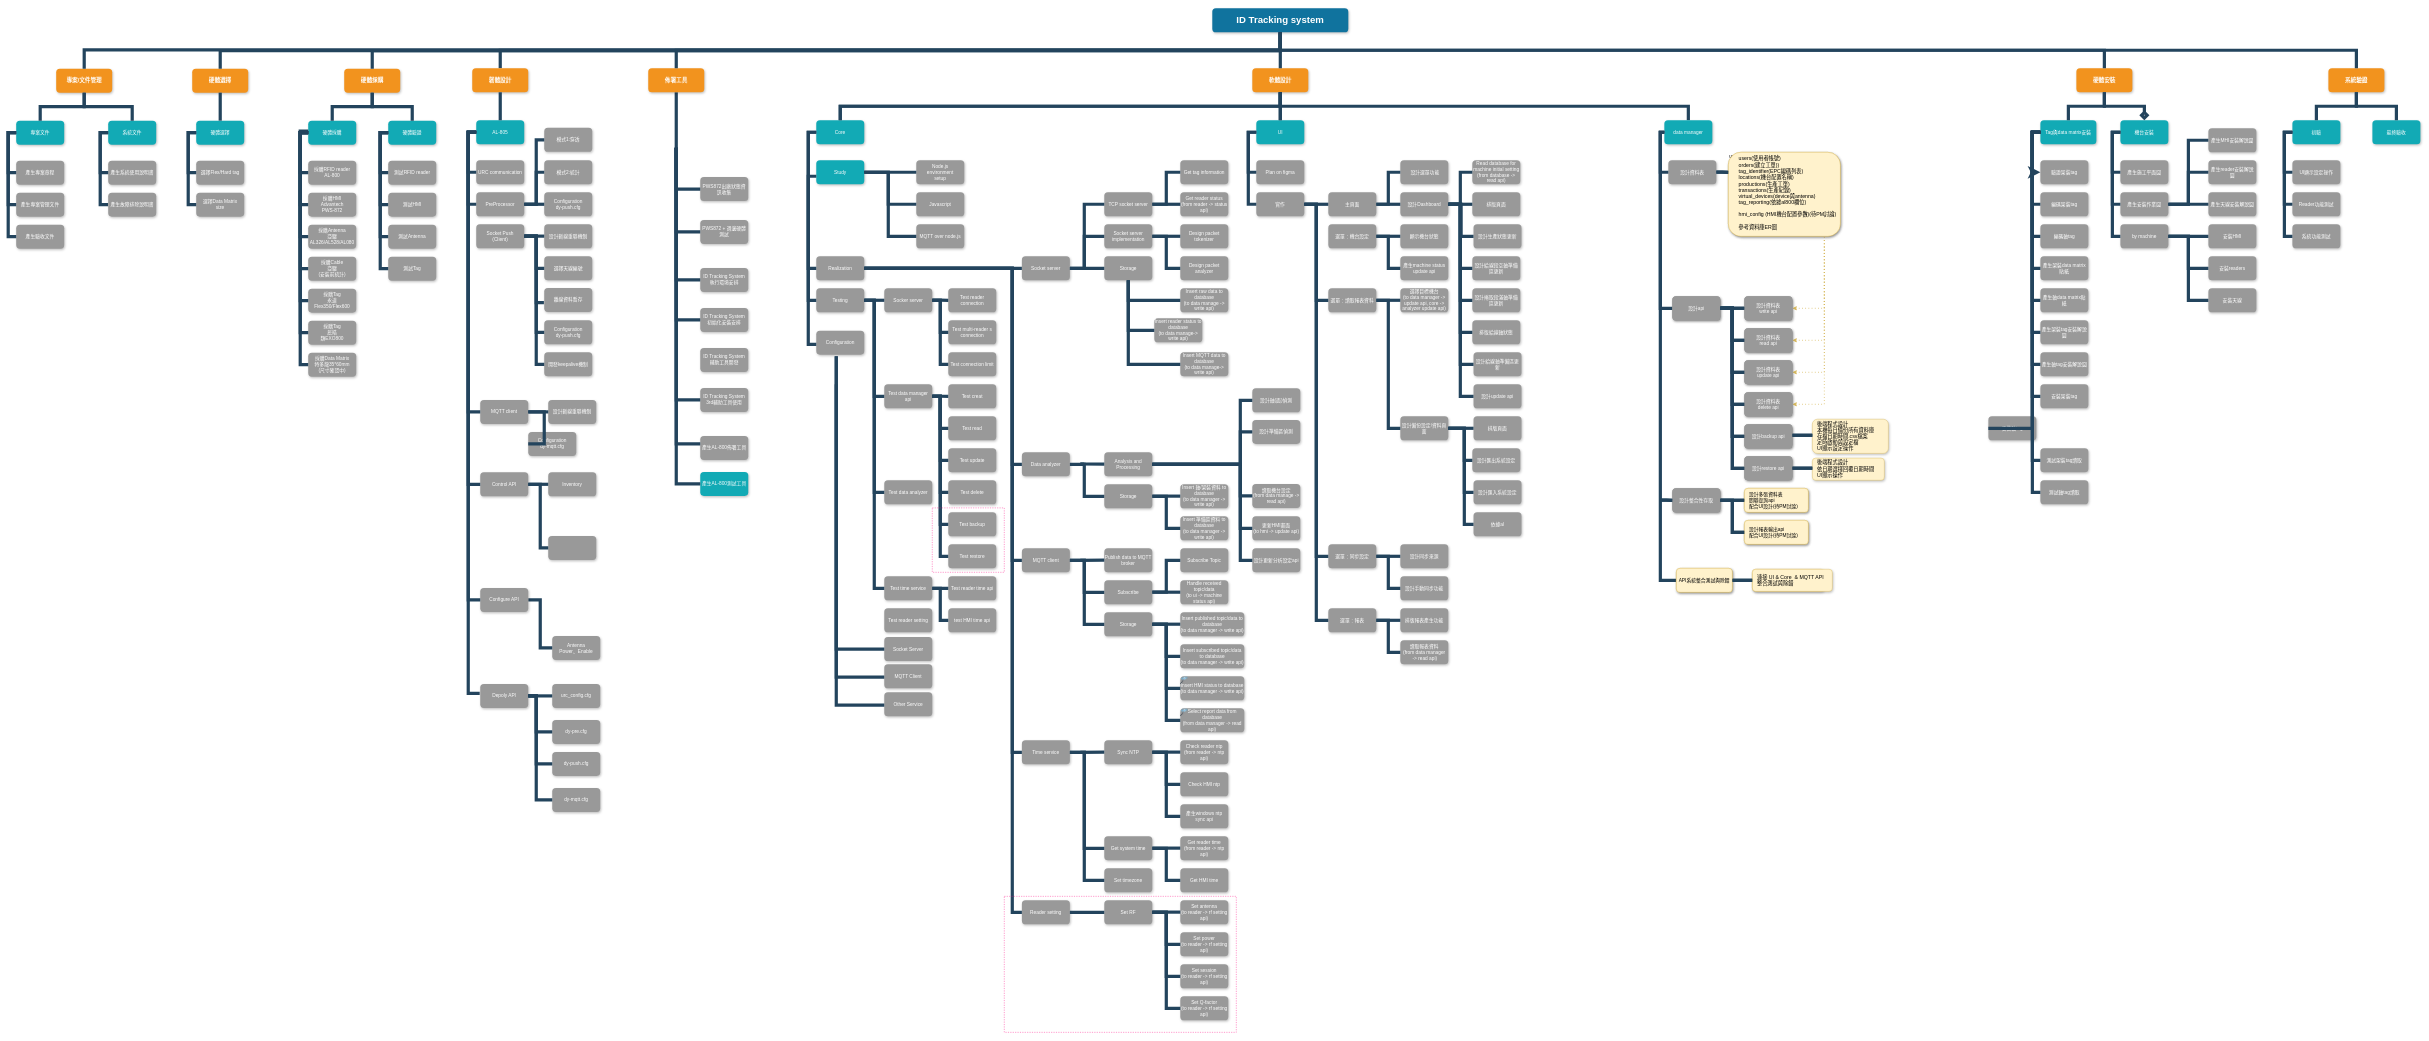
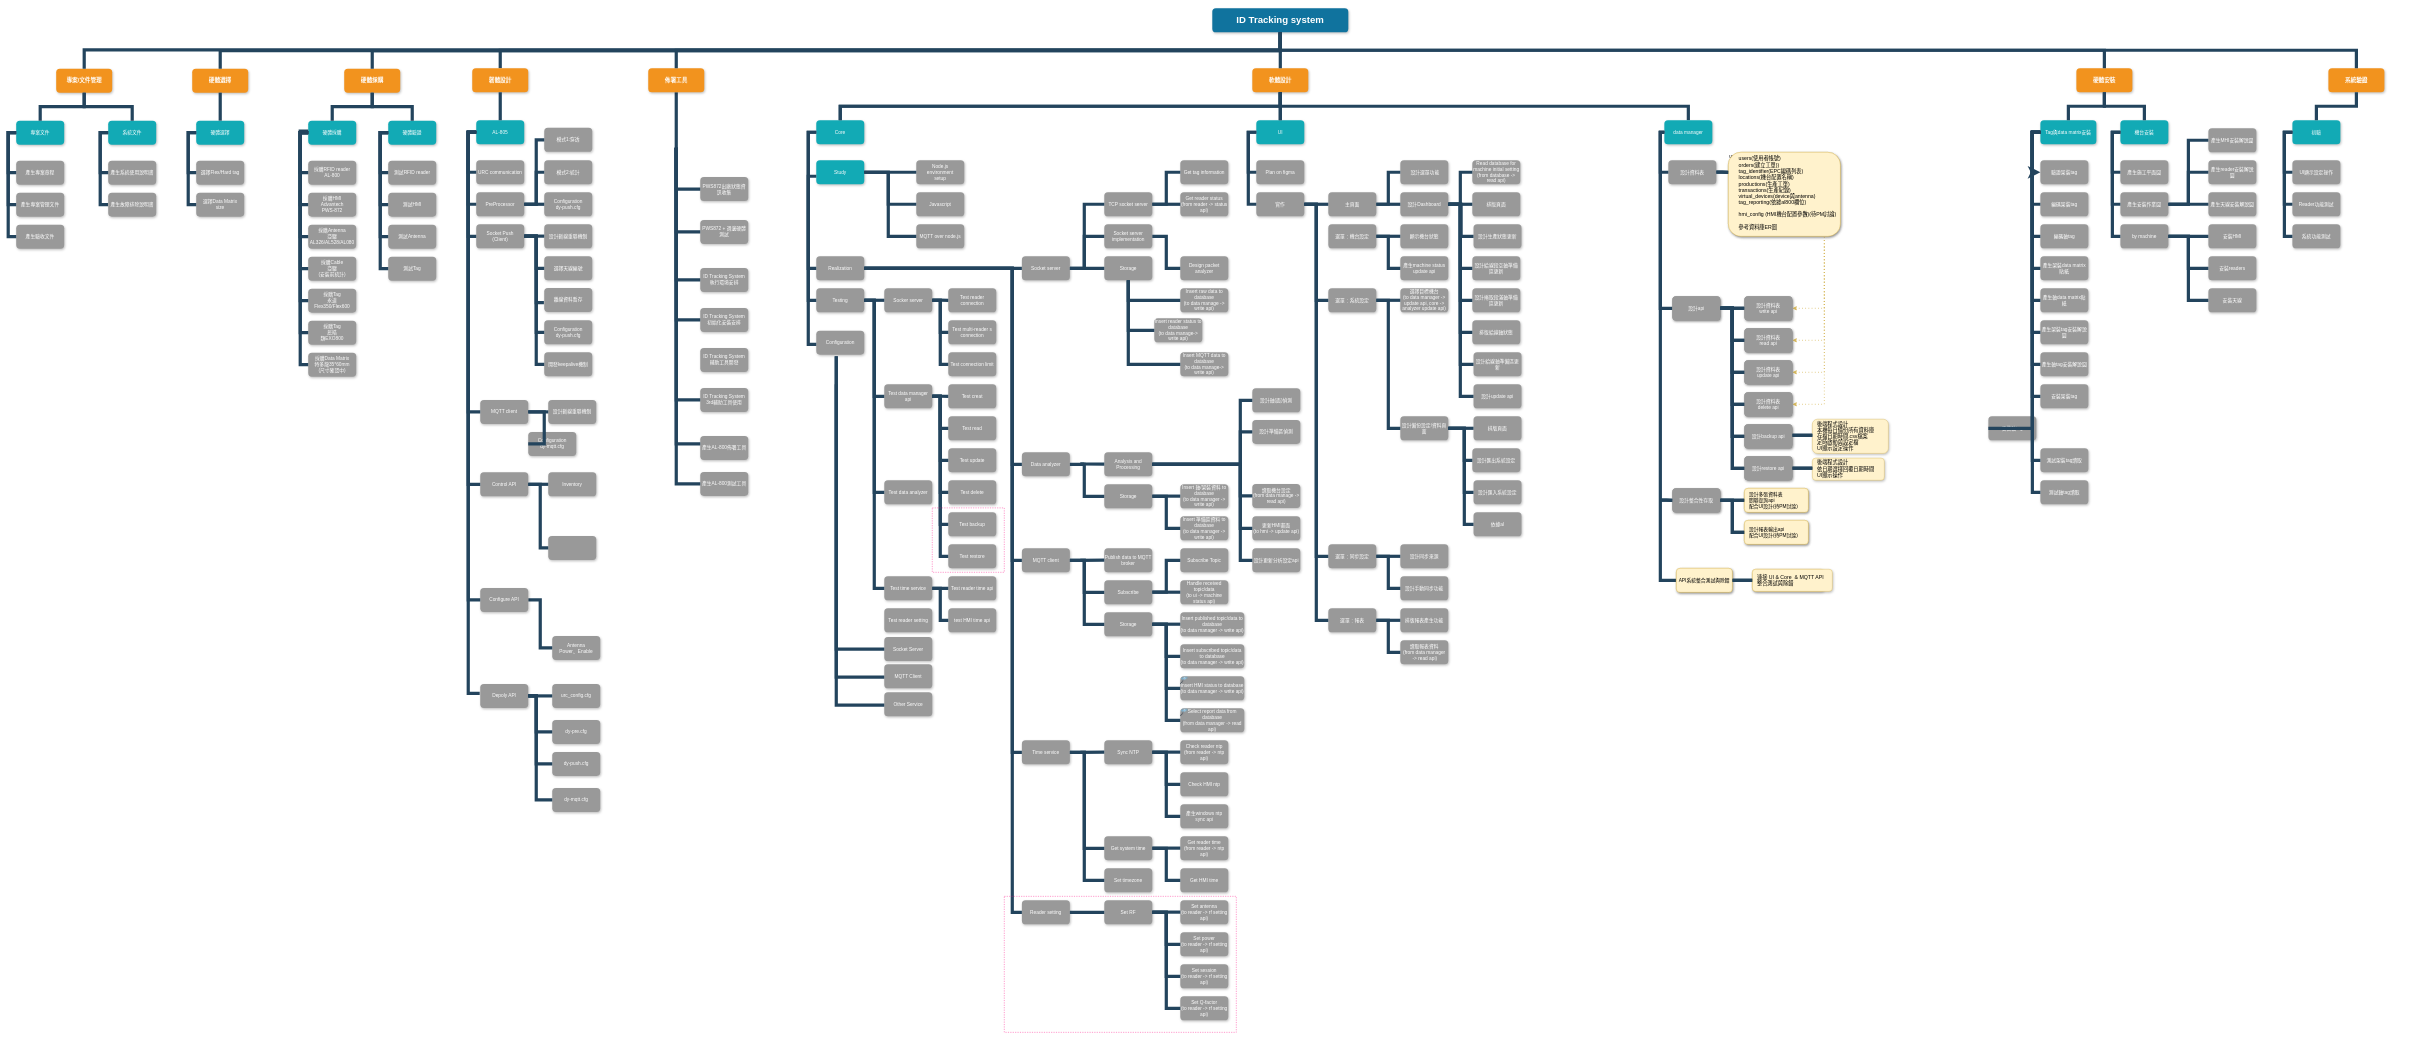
edge "系統驗證" -- "最終驗收": removed
edge "硬體安裝" -> "機台安裝": arrowhead diamond -> none
node "最終驗收": removed
edge "AL-805" -- "Socket Push (Client)": added
edge "Socket server implementation" -- "Design packet tokenizer": removed
node "Design packet tokenizer": removed
node "選單：讀取報表資料": label "選單：讀取報表資料" -> "選單：系統設定"
node "產生AL-800測試工具": fillcolor #12aab5 -> #999999
